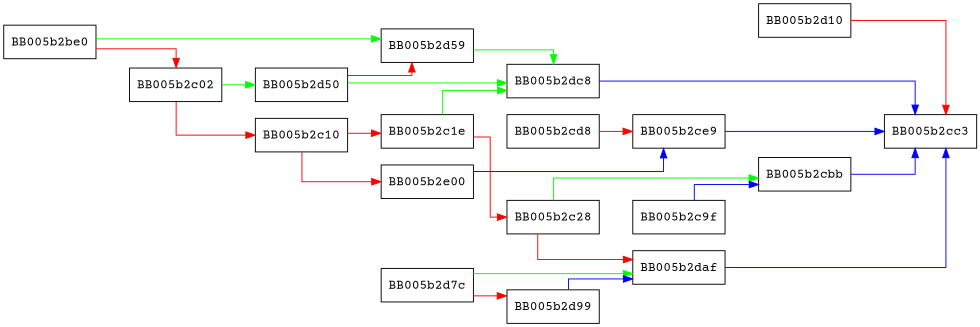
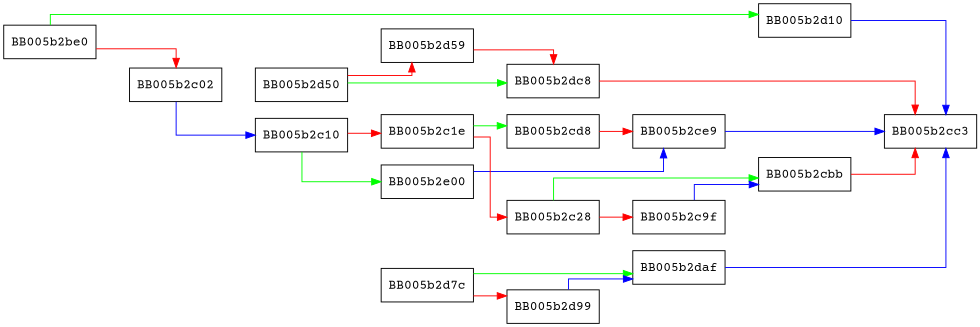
edge "BB005b2d10" -> "BB005b2cc3": color red -> blue
edge "BB005b2be0" -> "BB005b2d59": now "BB005b2be0" -> "BB005b2d10"
edge "BB005b2d59" -> "BB005b2dc8": color green -> red
edge "BB005b2dc8" -> "BB005b2cc3": color blue -> red
edge "BB005b2c02" -> "BB005b2d50": removed
edge "BB005b2c1e" -> "BB005b2dc8": now "BB005b2c1e" -> "BB005b2cd8"
edge "BB005b2c02" -> "BB005b2c10": color red -> blue
edge "BB005b2cbb" -> "BB005b2cc3": color blue -> red
edge "BB005b2c10" -> "BB005b2e00": color red -> green
edge "BB005b2c28" -> "BB005b2daf": now "BB005b2c28" -> "BB005b2c9f"
